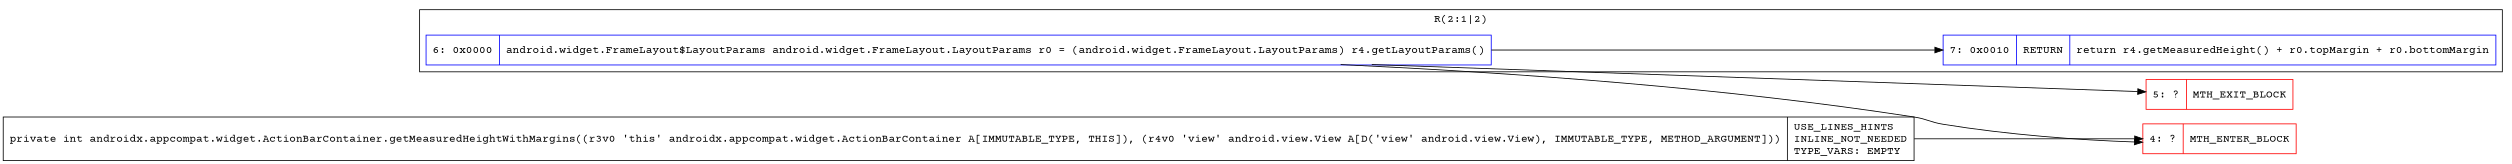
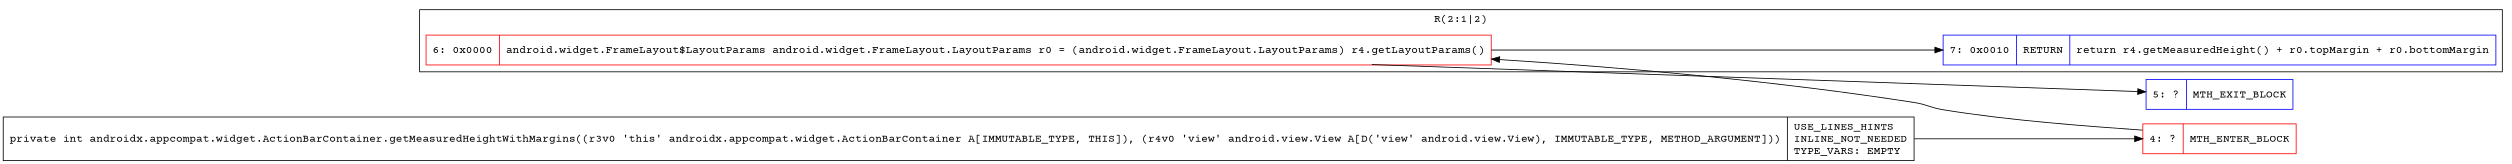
node "6: 0x0000": color blue -> red
edge "6: 0x0000" -> "4: ?": reversed
node "5: ?": color red -> blue
